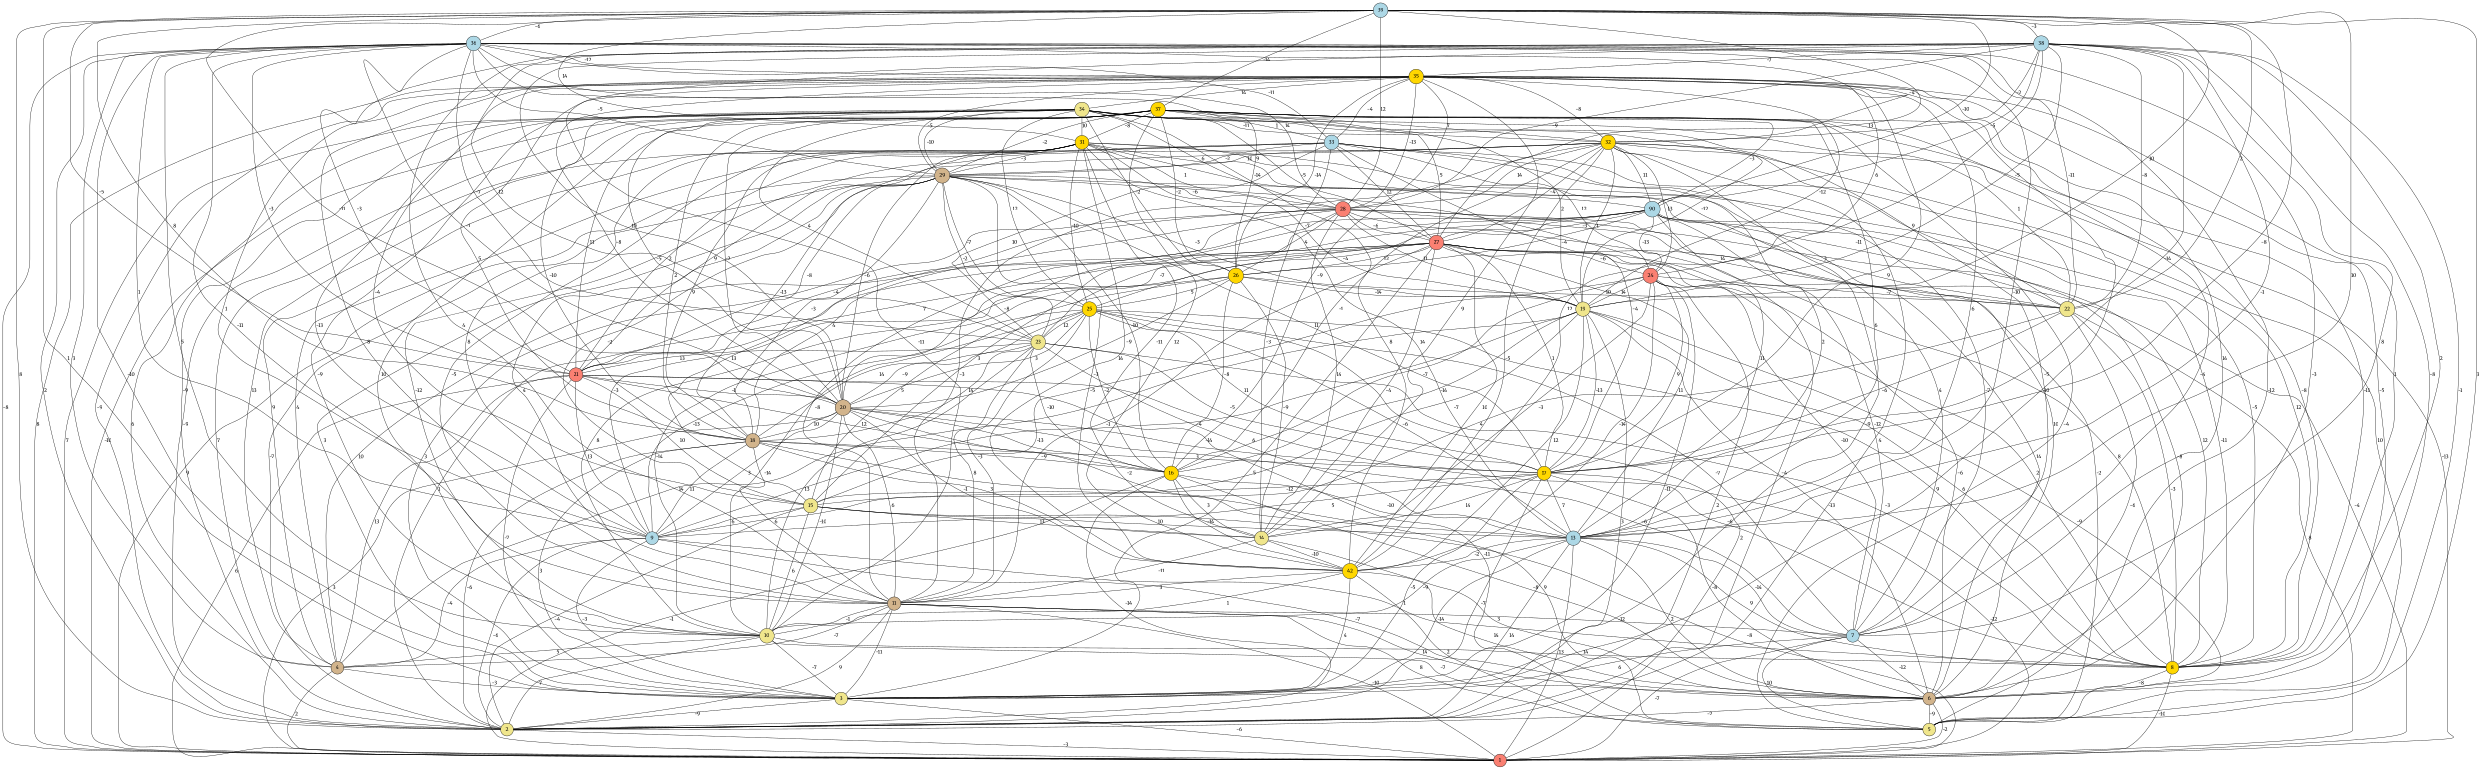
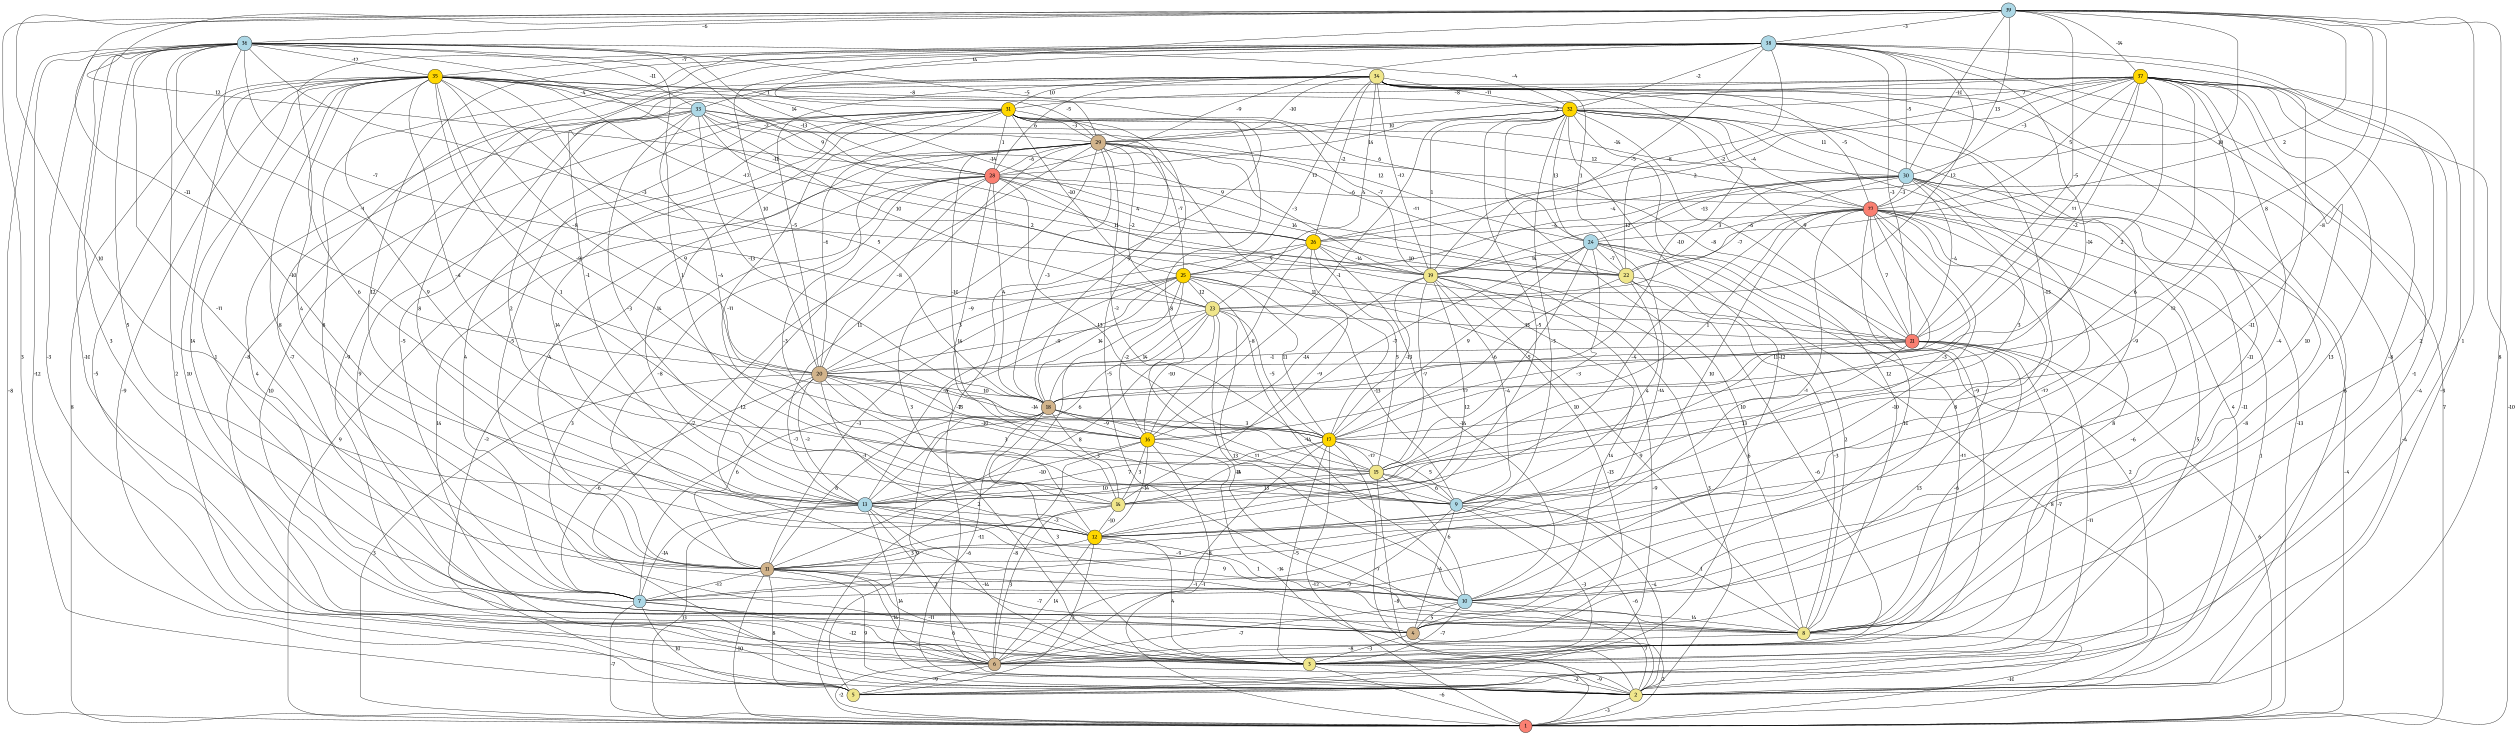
edge "35" -- "34": removed, label "14"
node "90": label "90" -> "30"
node "24": fillcolor salmon -> lightblue
edge "20" -- "10": now "20" -- "15"
node "42": label "42" -> "12"
node "10": fillcolor khaki -> lightblue
node "8": fillcolor gold -> khaki
